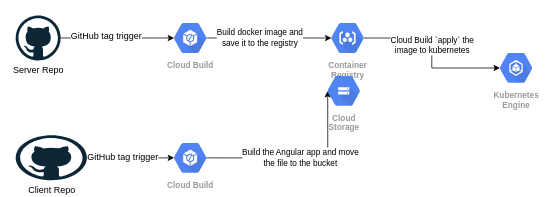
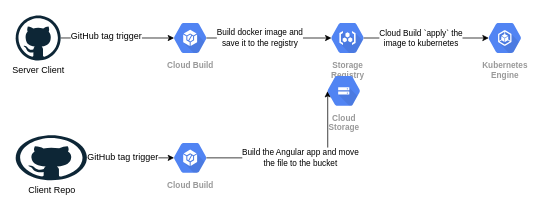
node "Kubernetes Engine": moved (516, 68) -> (505, 38)
node "Server Repo": label "Server Repo" -> "Server Client"
node "Container Registry": label "Container Registry" -> "Storage Registry"
